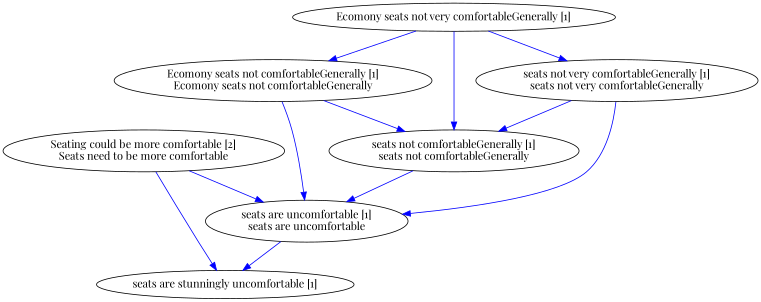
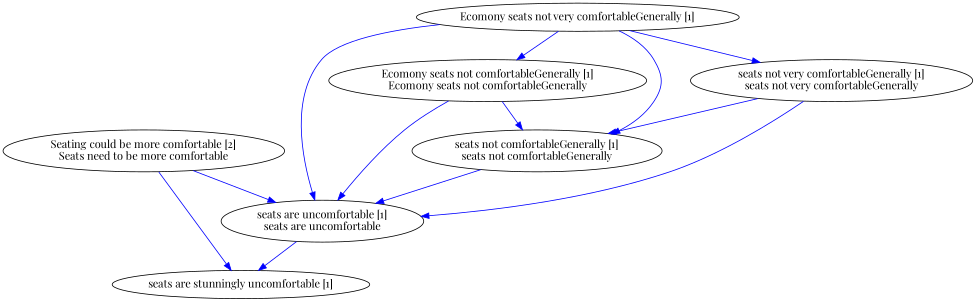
edge "Ecomony seats not very comfortableGenerally [1]" -> "seats are uncomfortable [1] seats are uncomfortable": added
